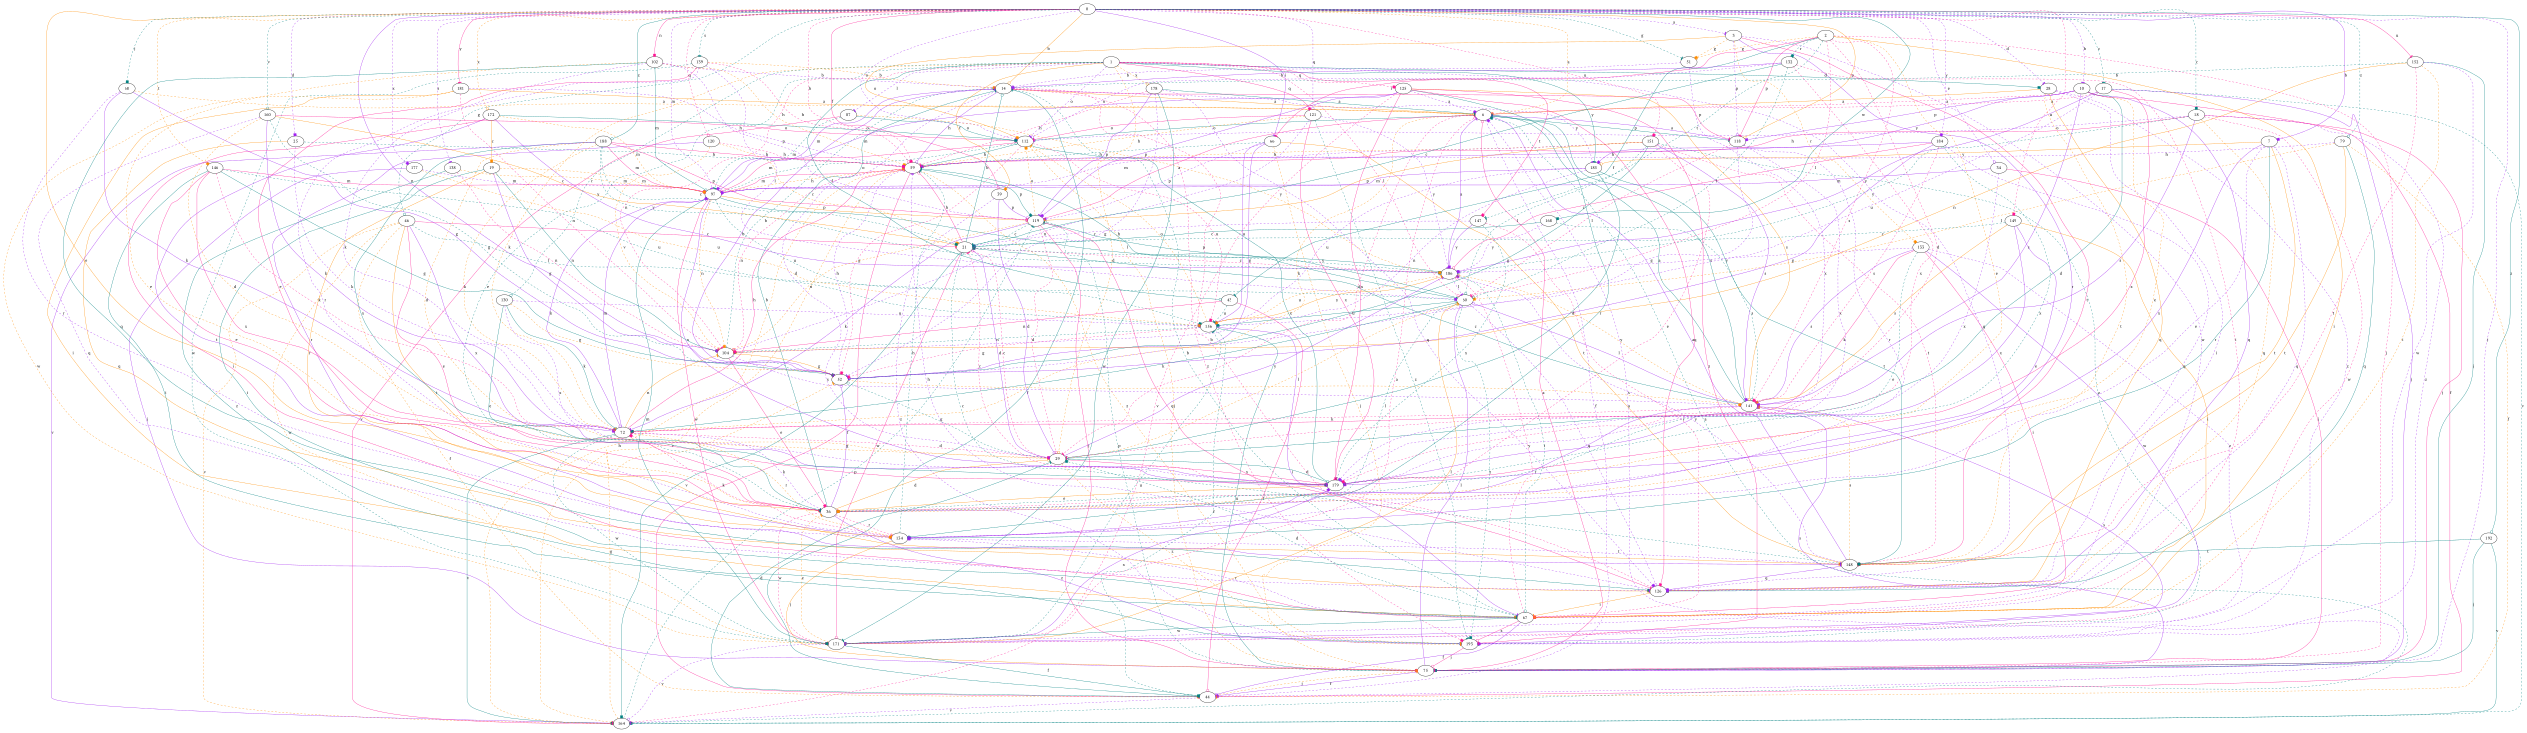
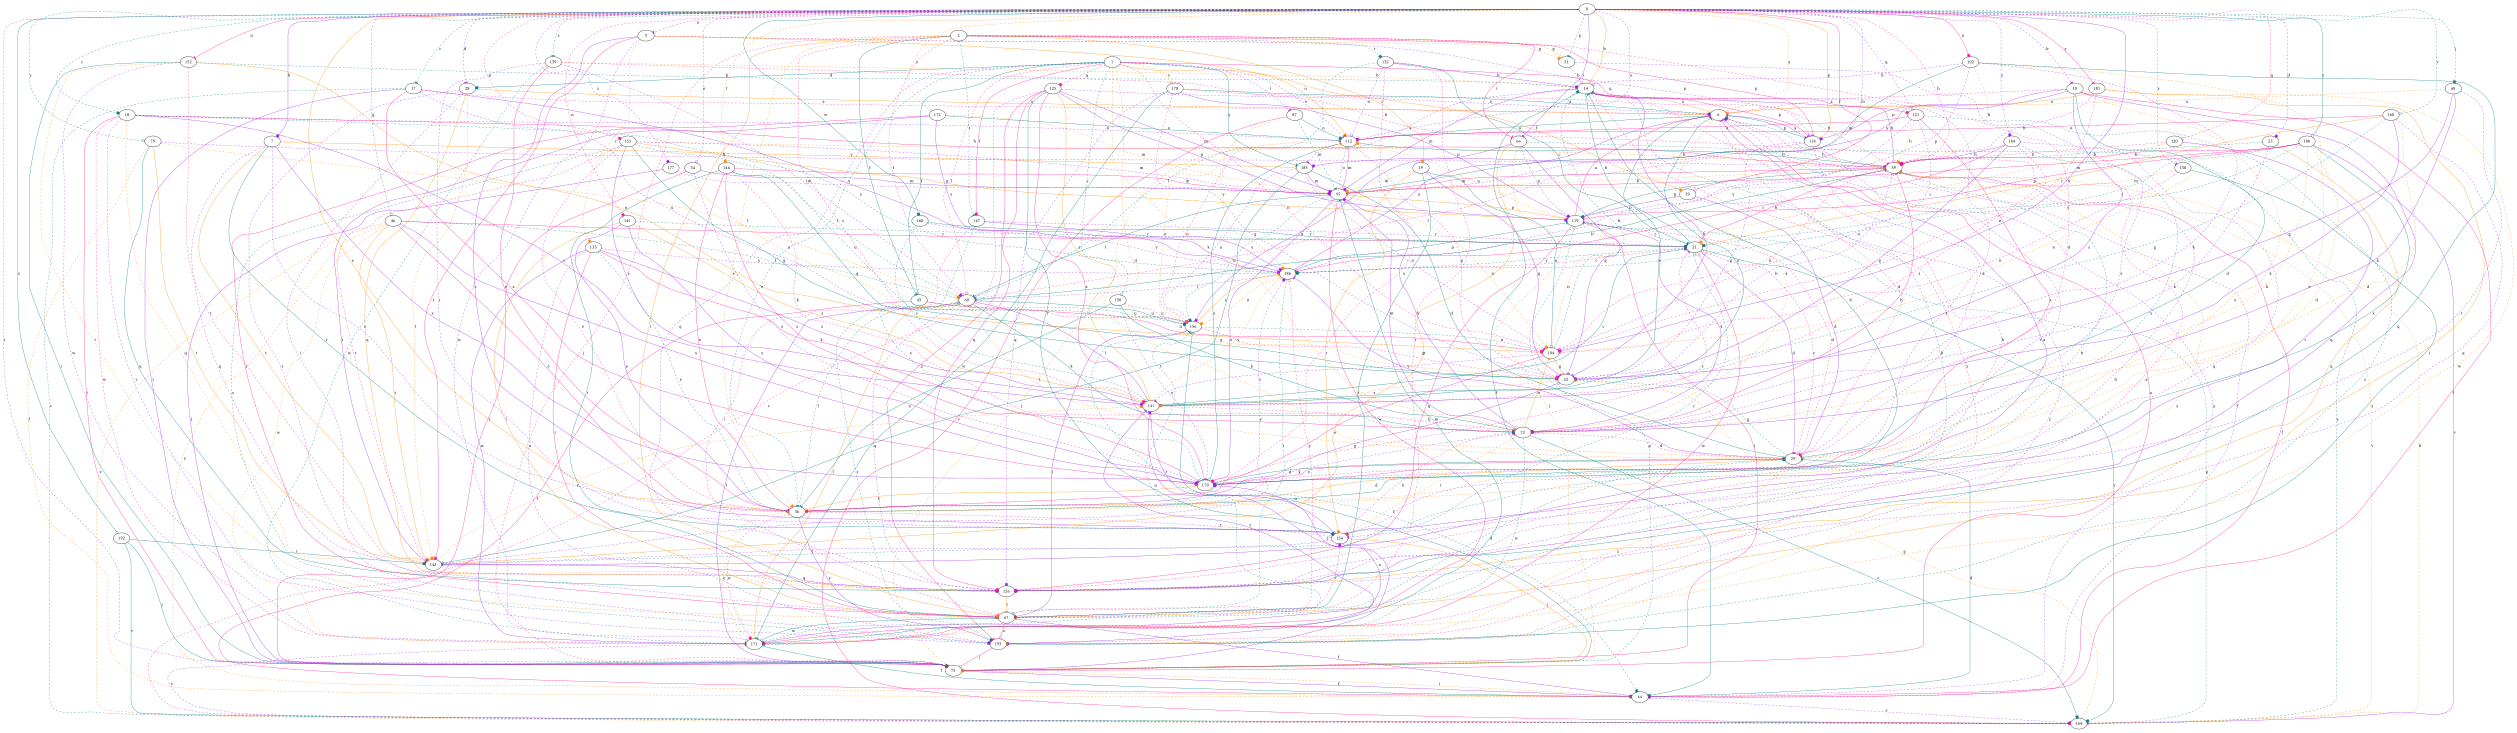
edge "172" -> "19": now "2" -> "19"
edge "52" -> "14": reversed
edge "120" -> "104": label "v" -> "n"
